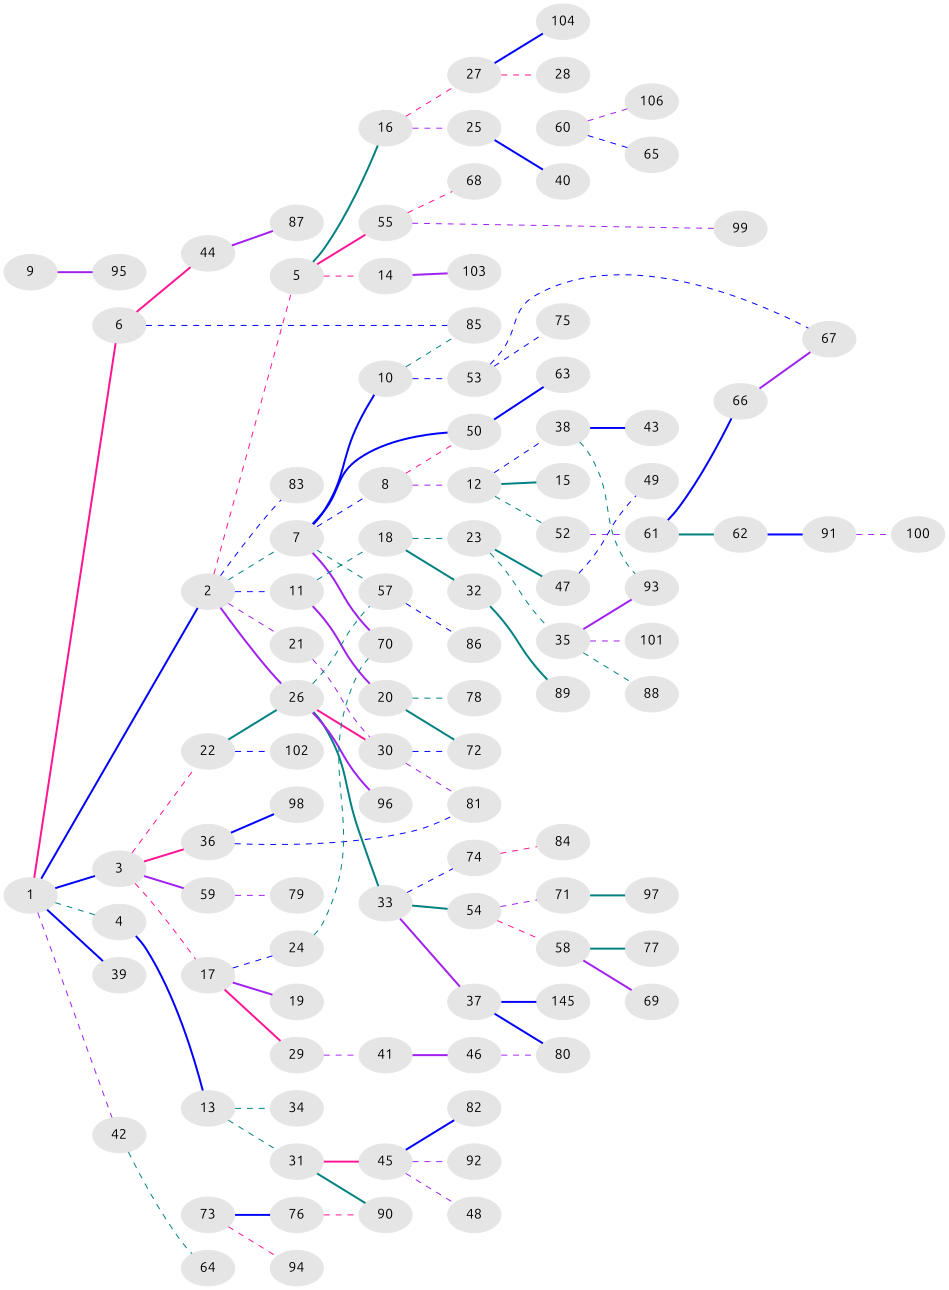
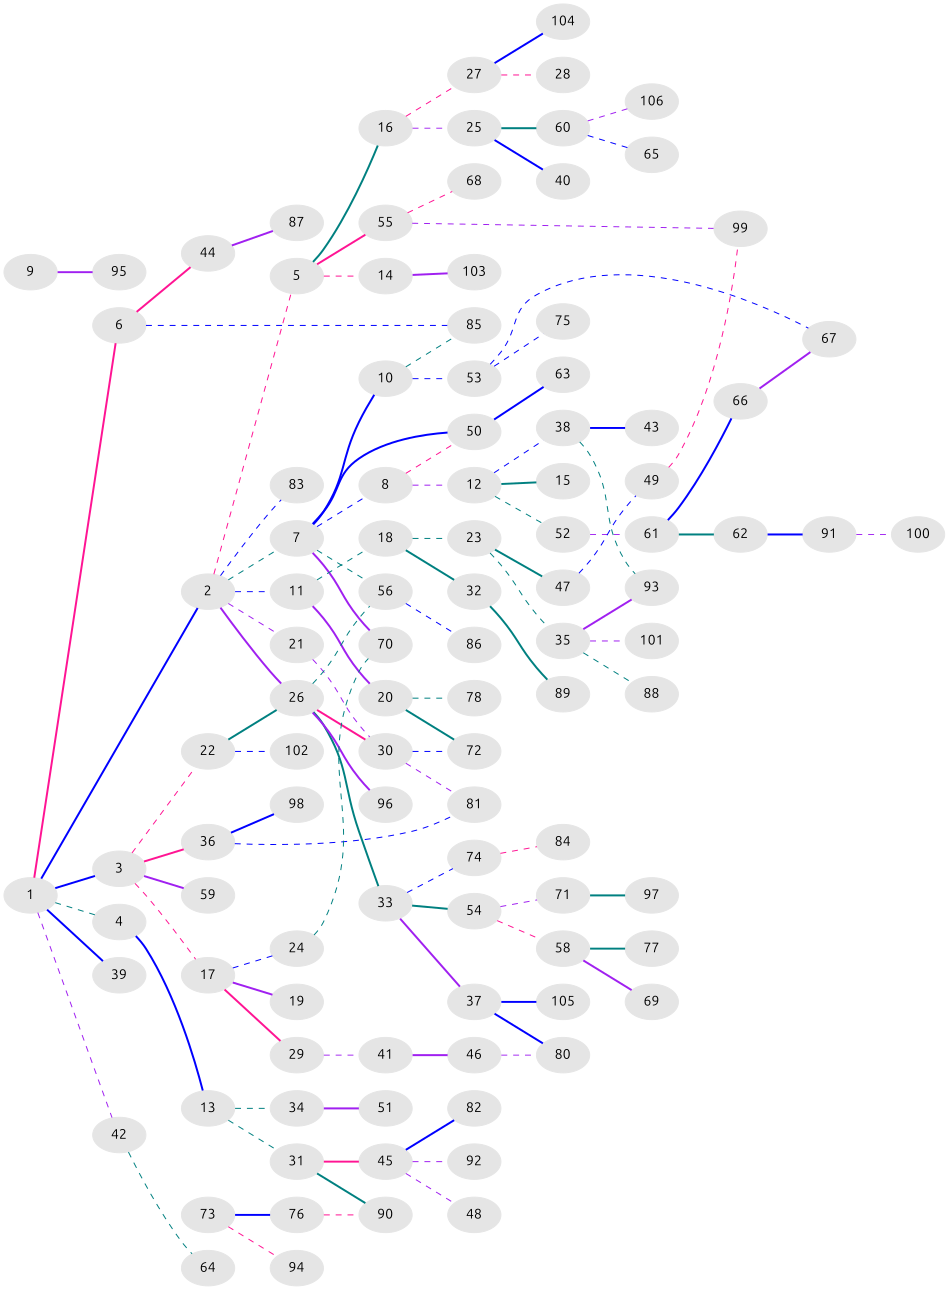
edge "25" -- "60": added
edge "99" -- "49": added
node "57": label "57" -> "56"
node "79": removed
node "145": label "145" -> "105"
node "51": added
